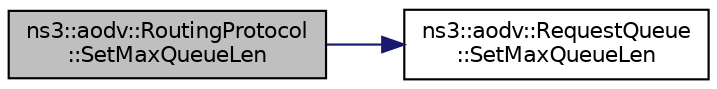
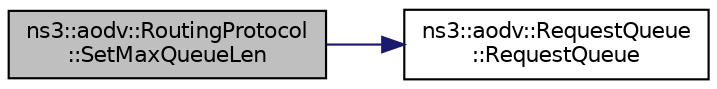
node "ns3::aodv::RequestQueue ::SetMaxQueueLen": label "ns3::aodv::RequestQueue ::SetMaxQueueLen" -> "ns3::aodv::RequestQueue ::RequestQueue"
